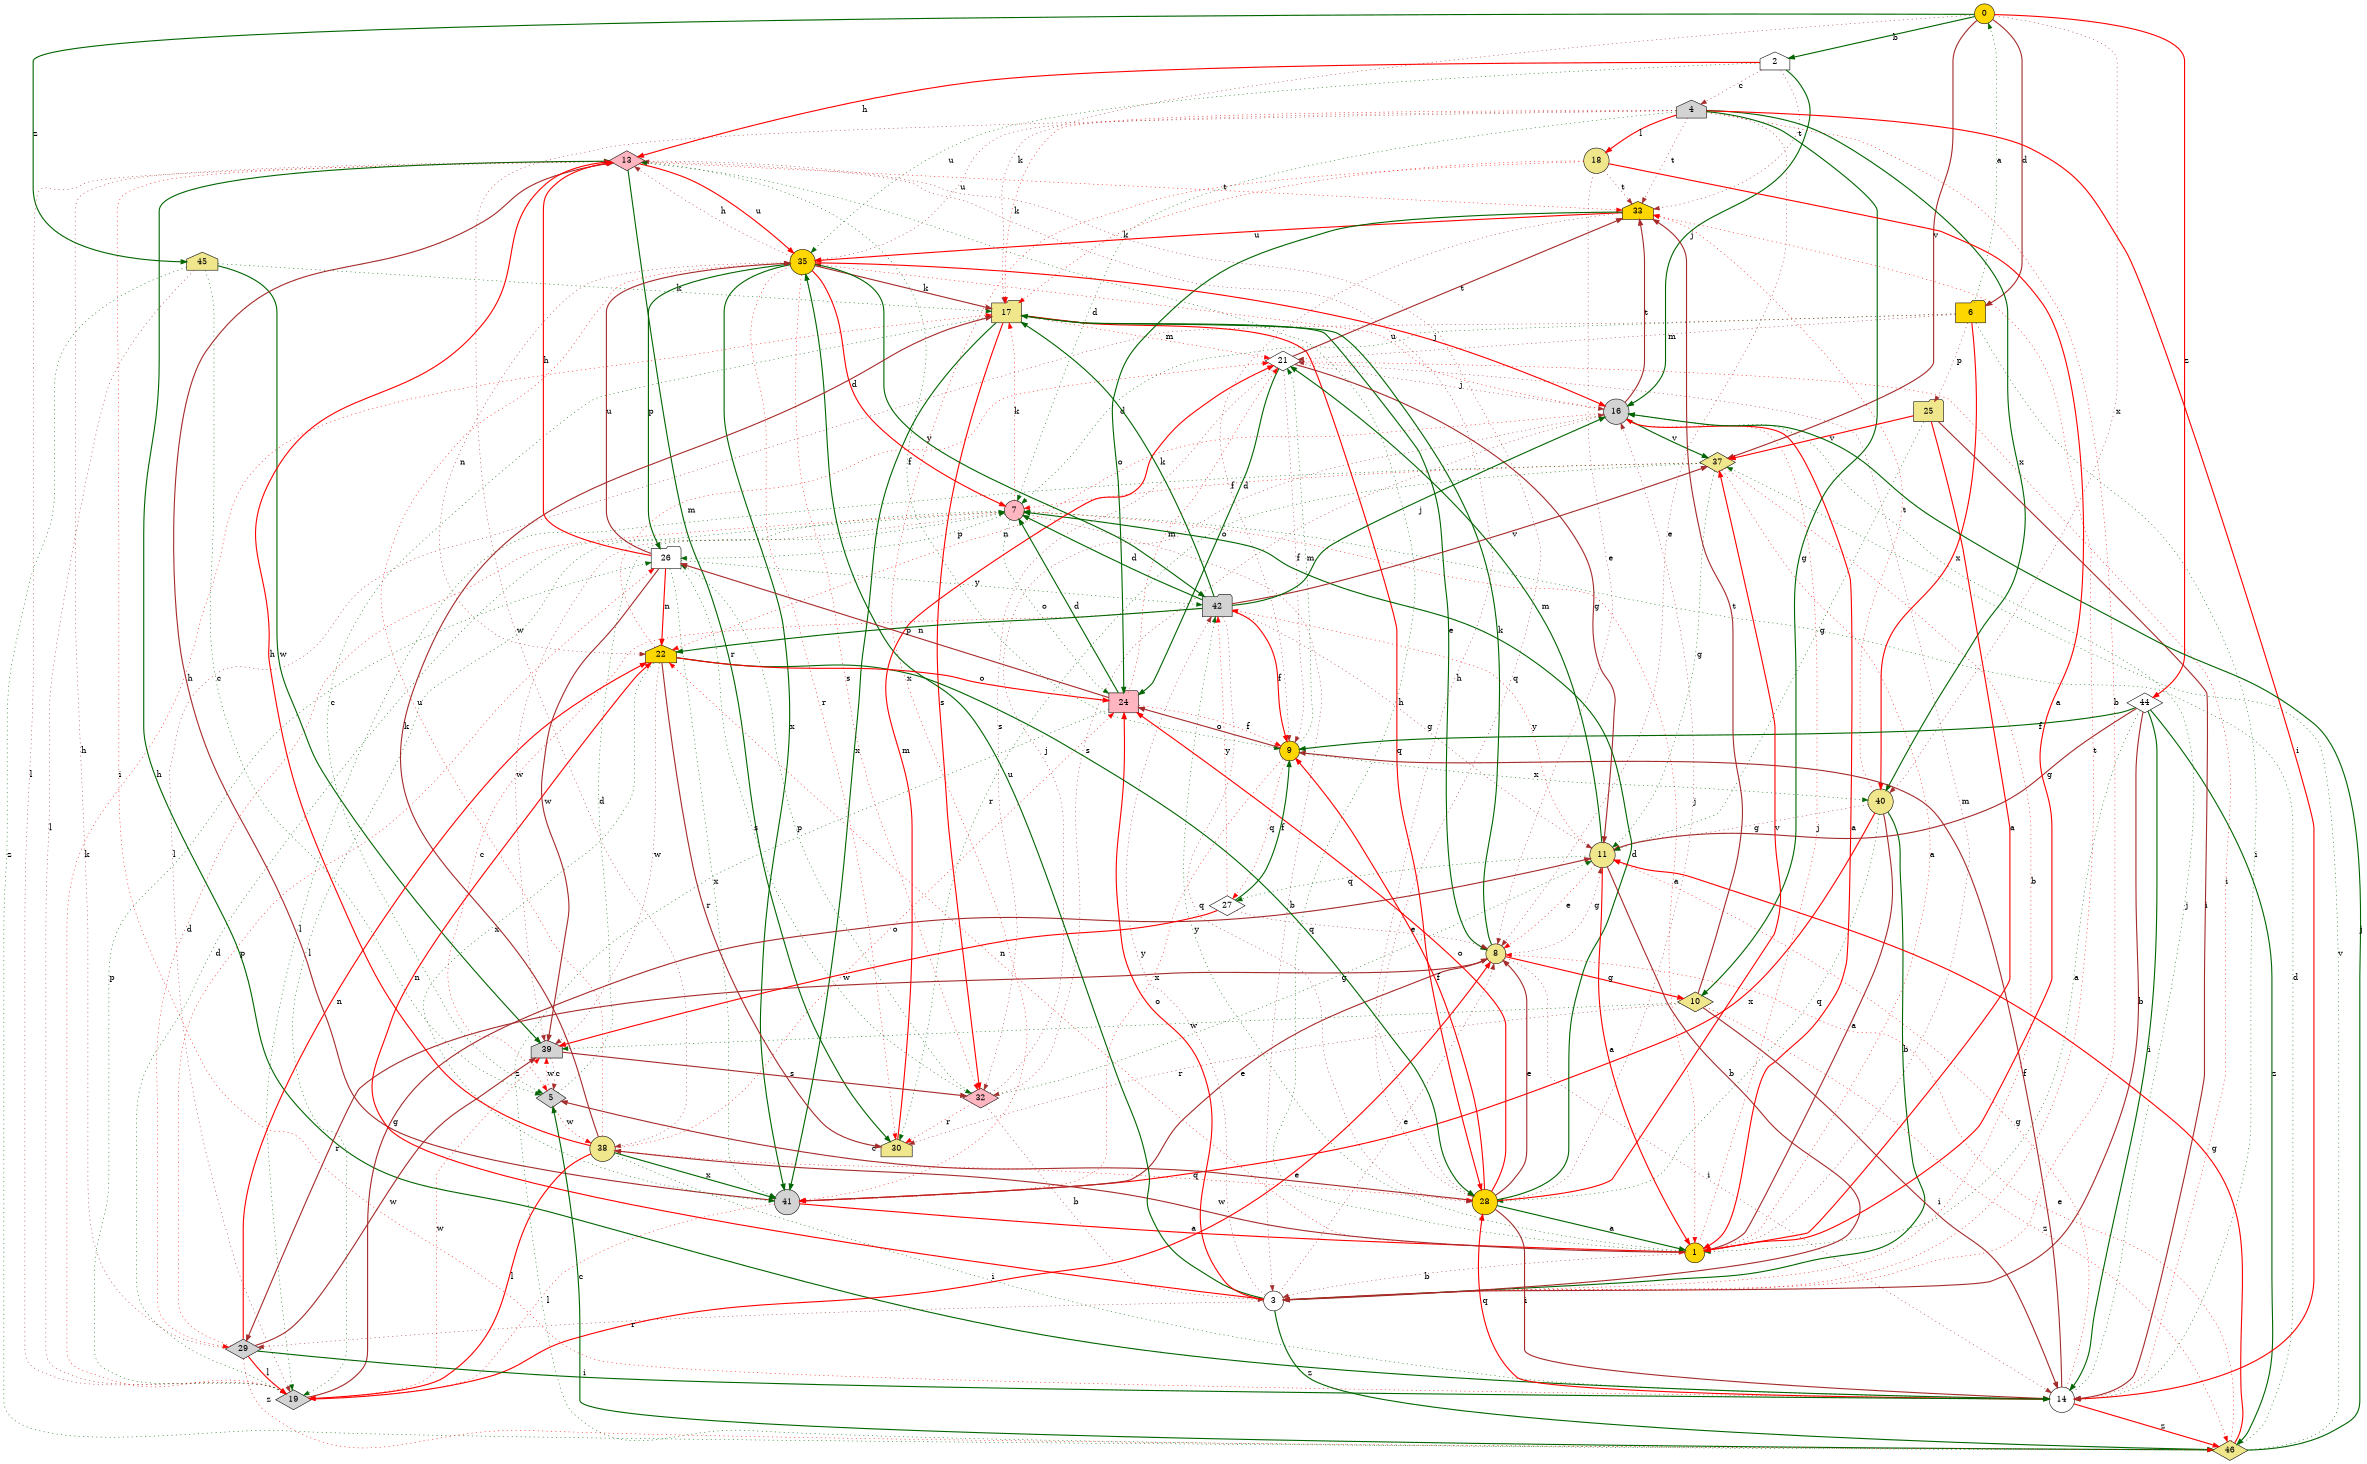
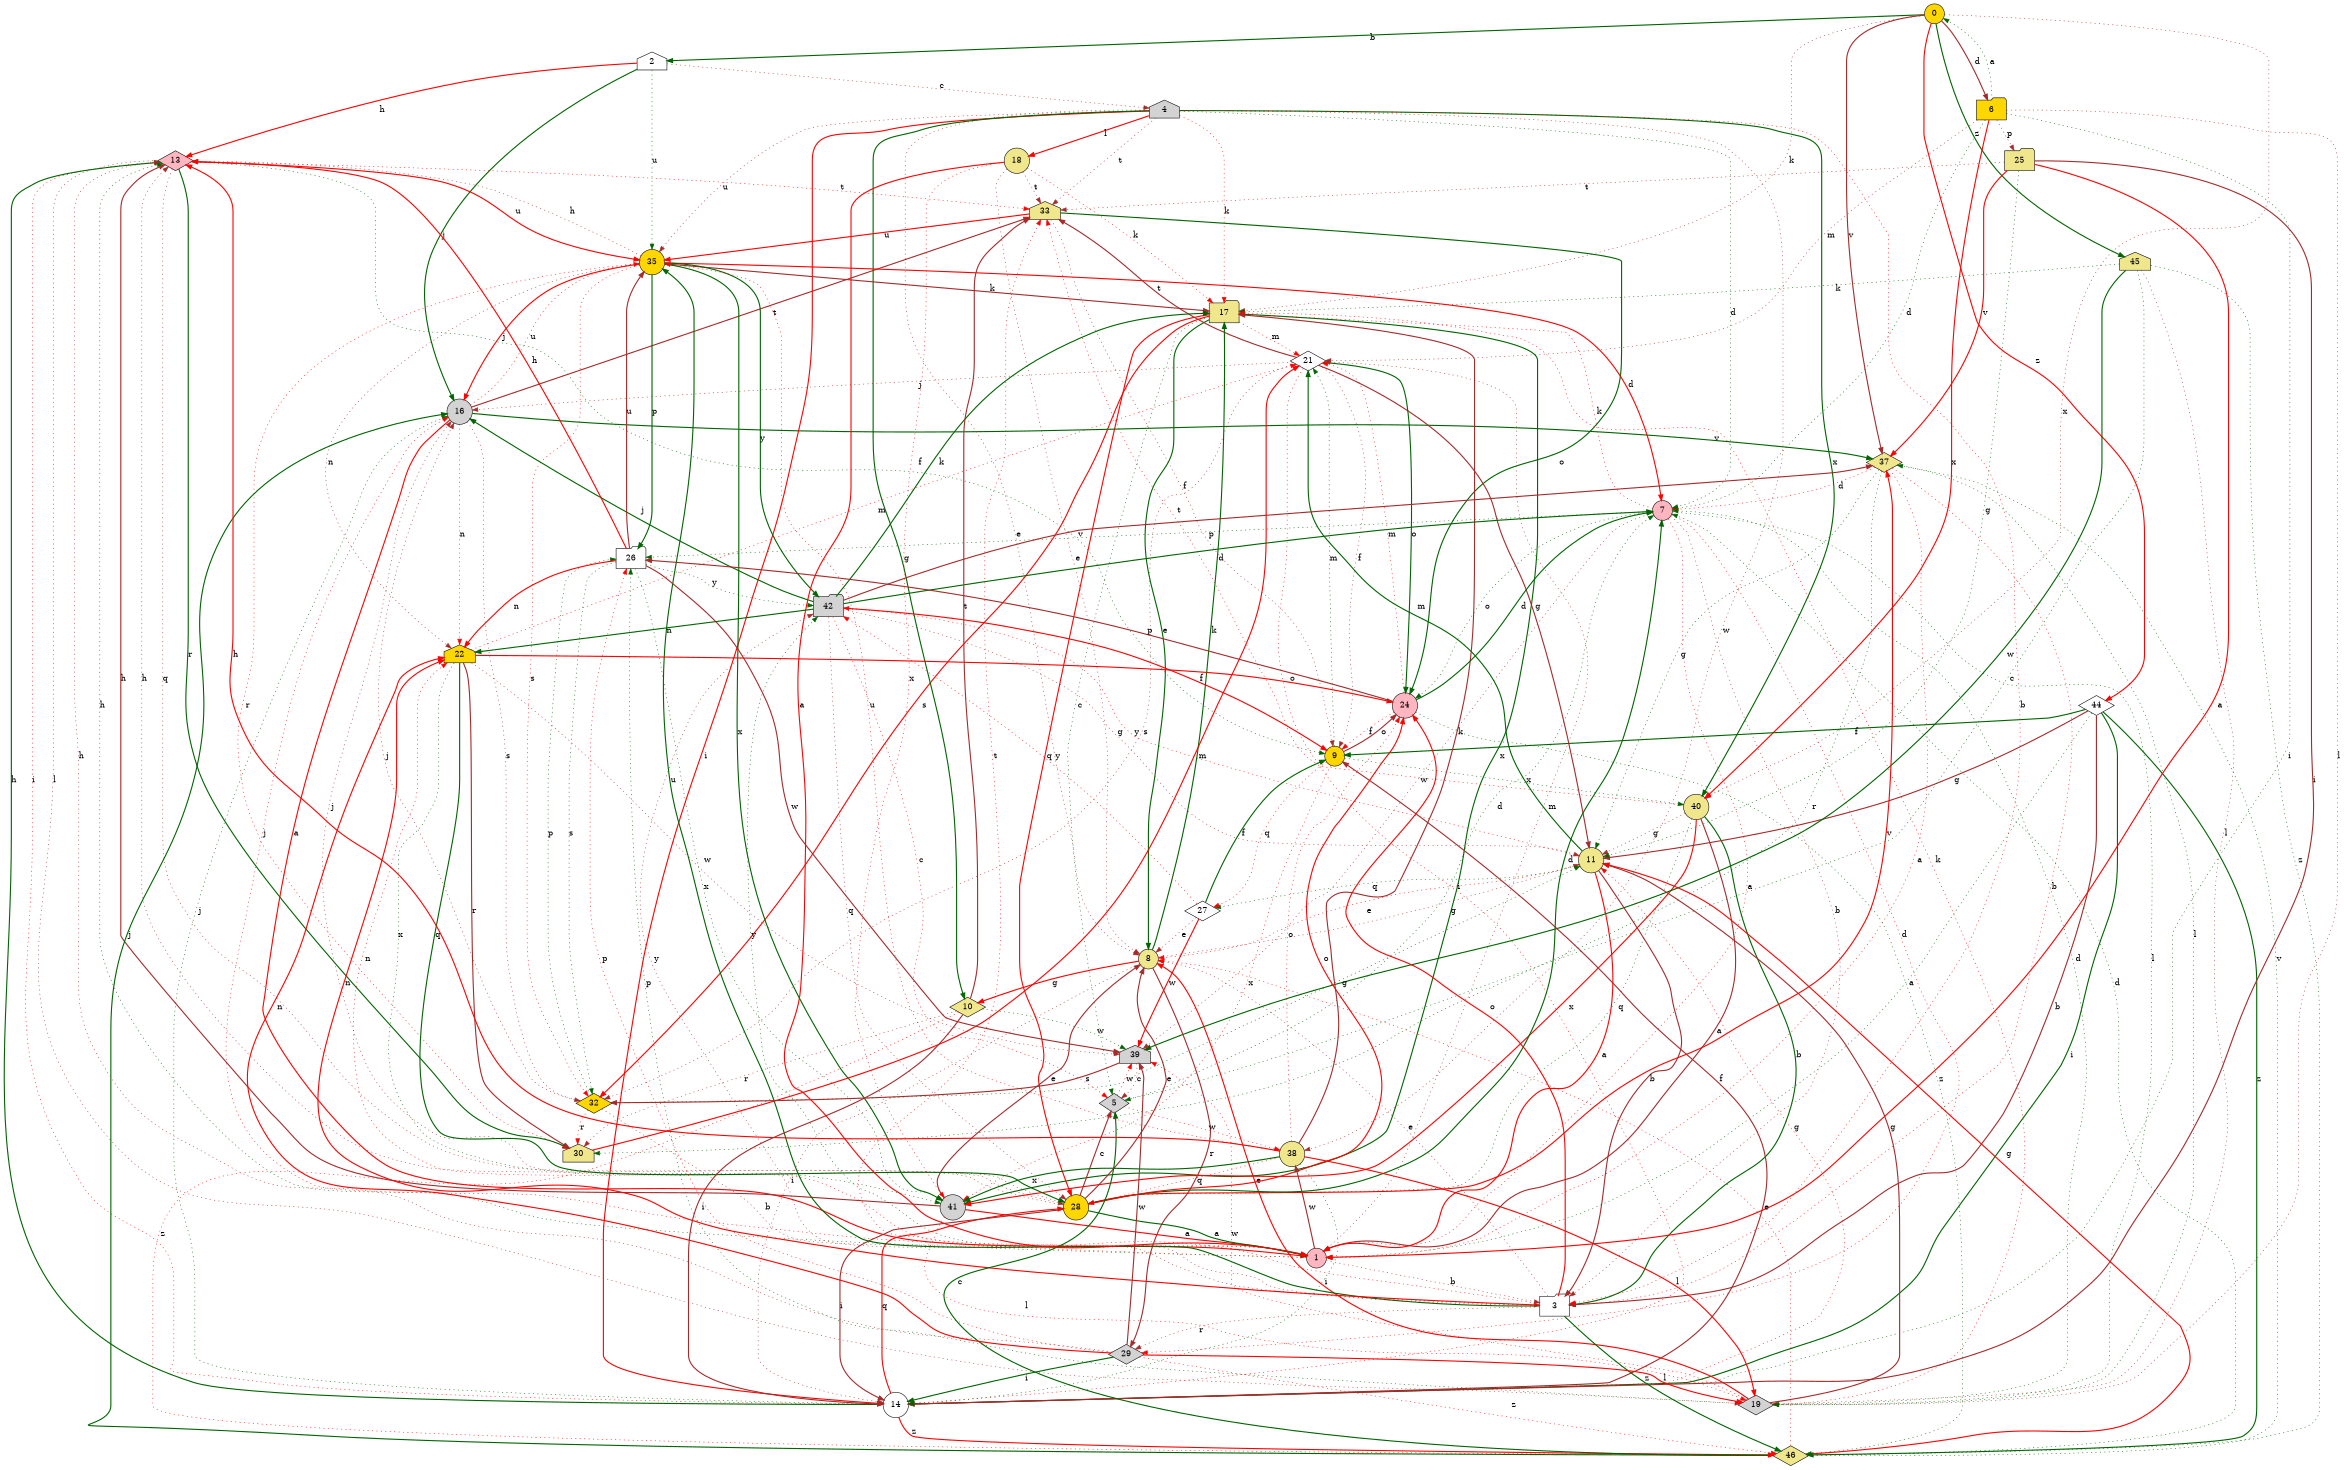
edge "2" -> "33": now "25" -> "33"
node "33": fillcolor gold -> khaki
node "24": shape folder -> circle
edge "28" -> "9": removed, label "f"
node "32": fillcolor lightpink -> gold
node "1": fillcolor gold -> lightpink
node "3": shape circle -> folder
